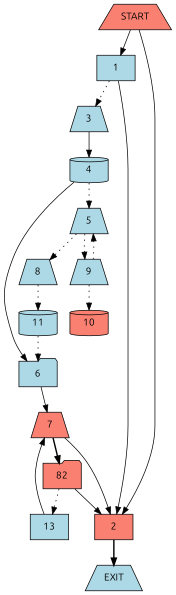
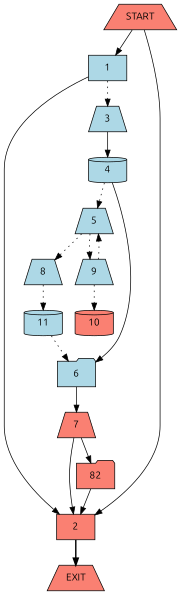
edge "7" -> "82": style bold -> solid
node "13": removed
node "EXIT": fillcolor lightblue -> salmon
